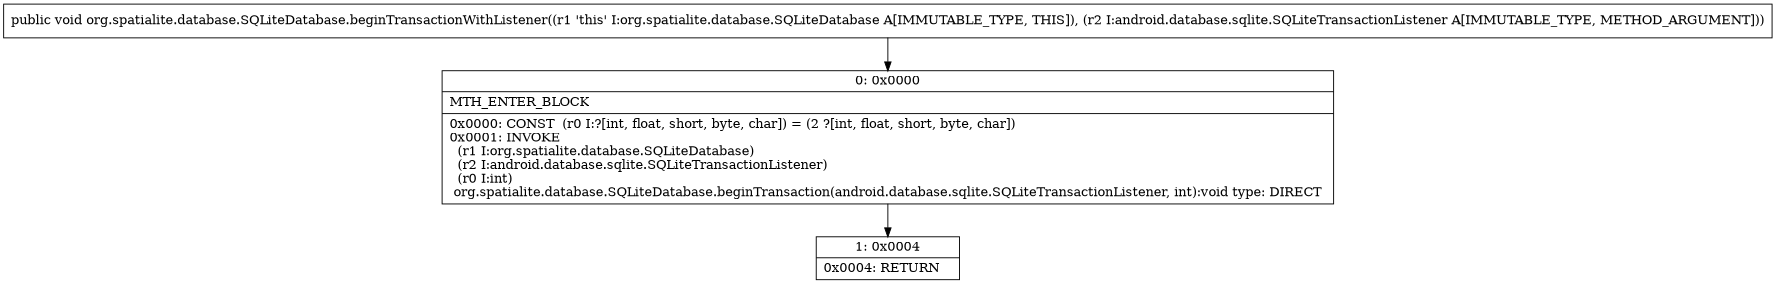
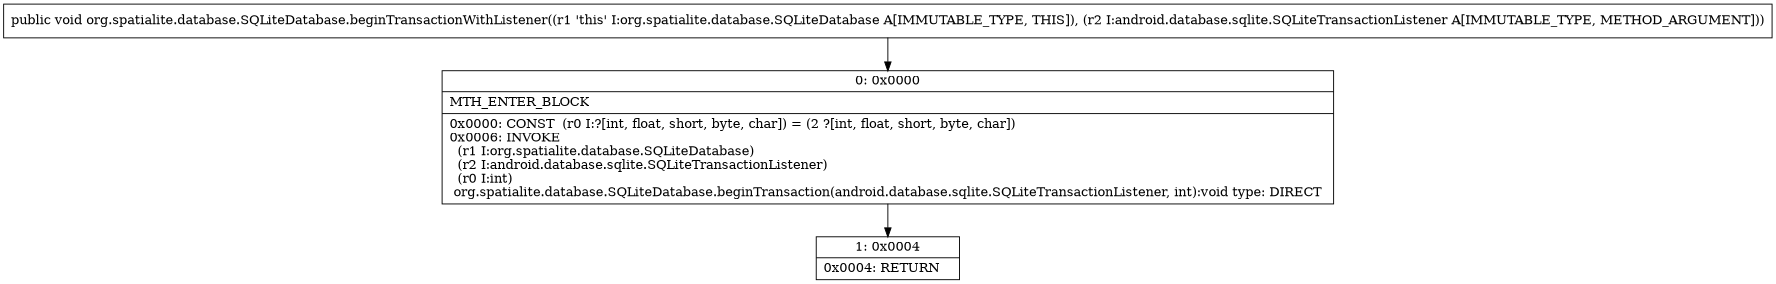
node "0: 0x0000": text "0x0001: INVOKE" -> "0x0006: INVOKE"
